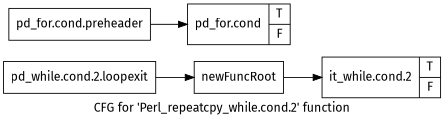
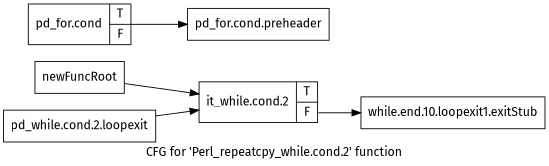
edge "pd_for.cond.preheader" -> "pd_for.cond": reversed
edge "pd_while.cond.2.loopexit" -> "newFuncRoot": now "pd_while.cond.2.loopexit" -> "it_while.cond.2"
node "while.end.10.loopexit1.exitStub": added
